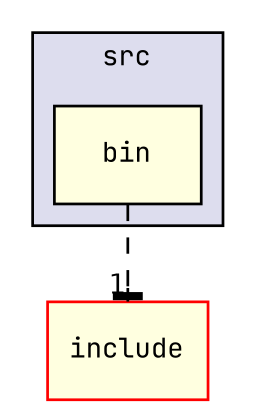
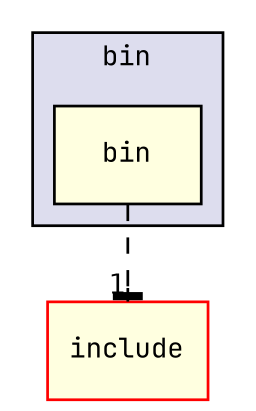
cluster "src": label "src" -> "bin"
